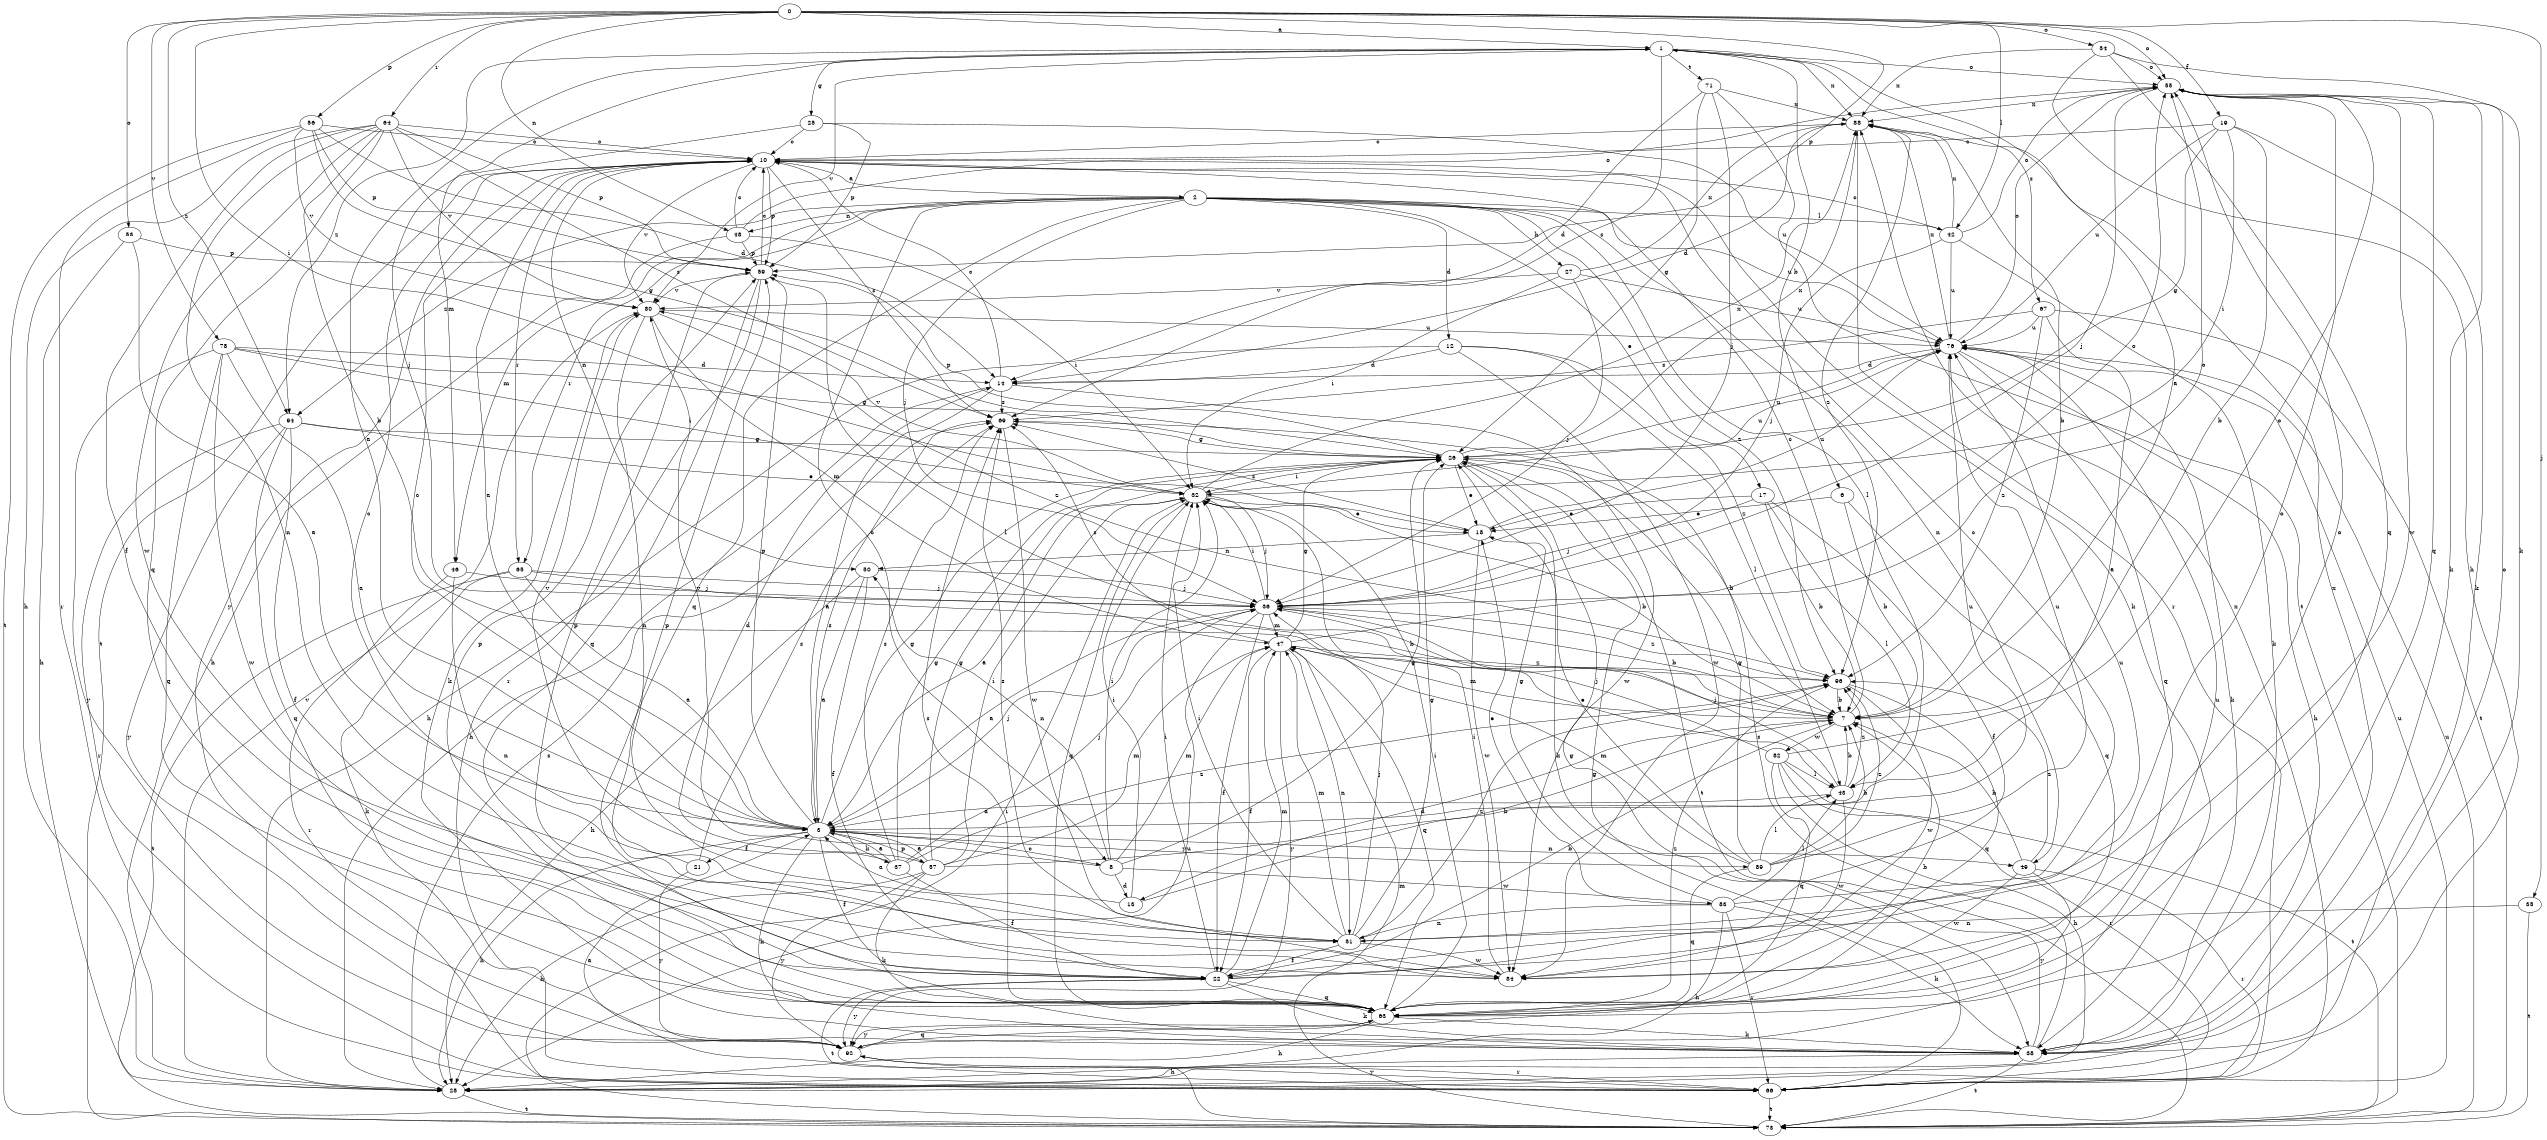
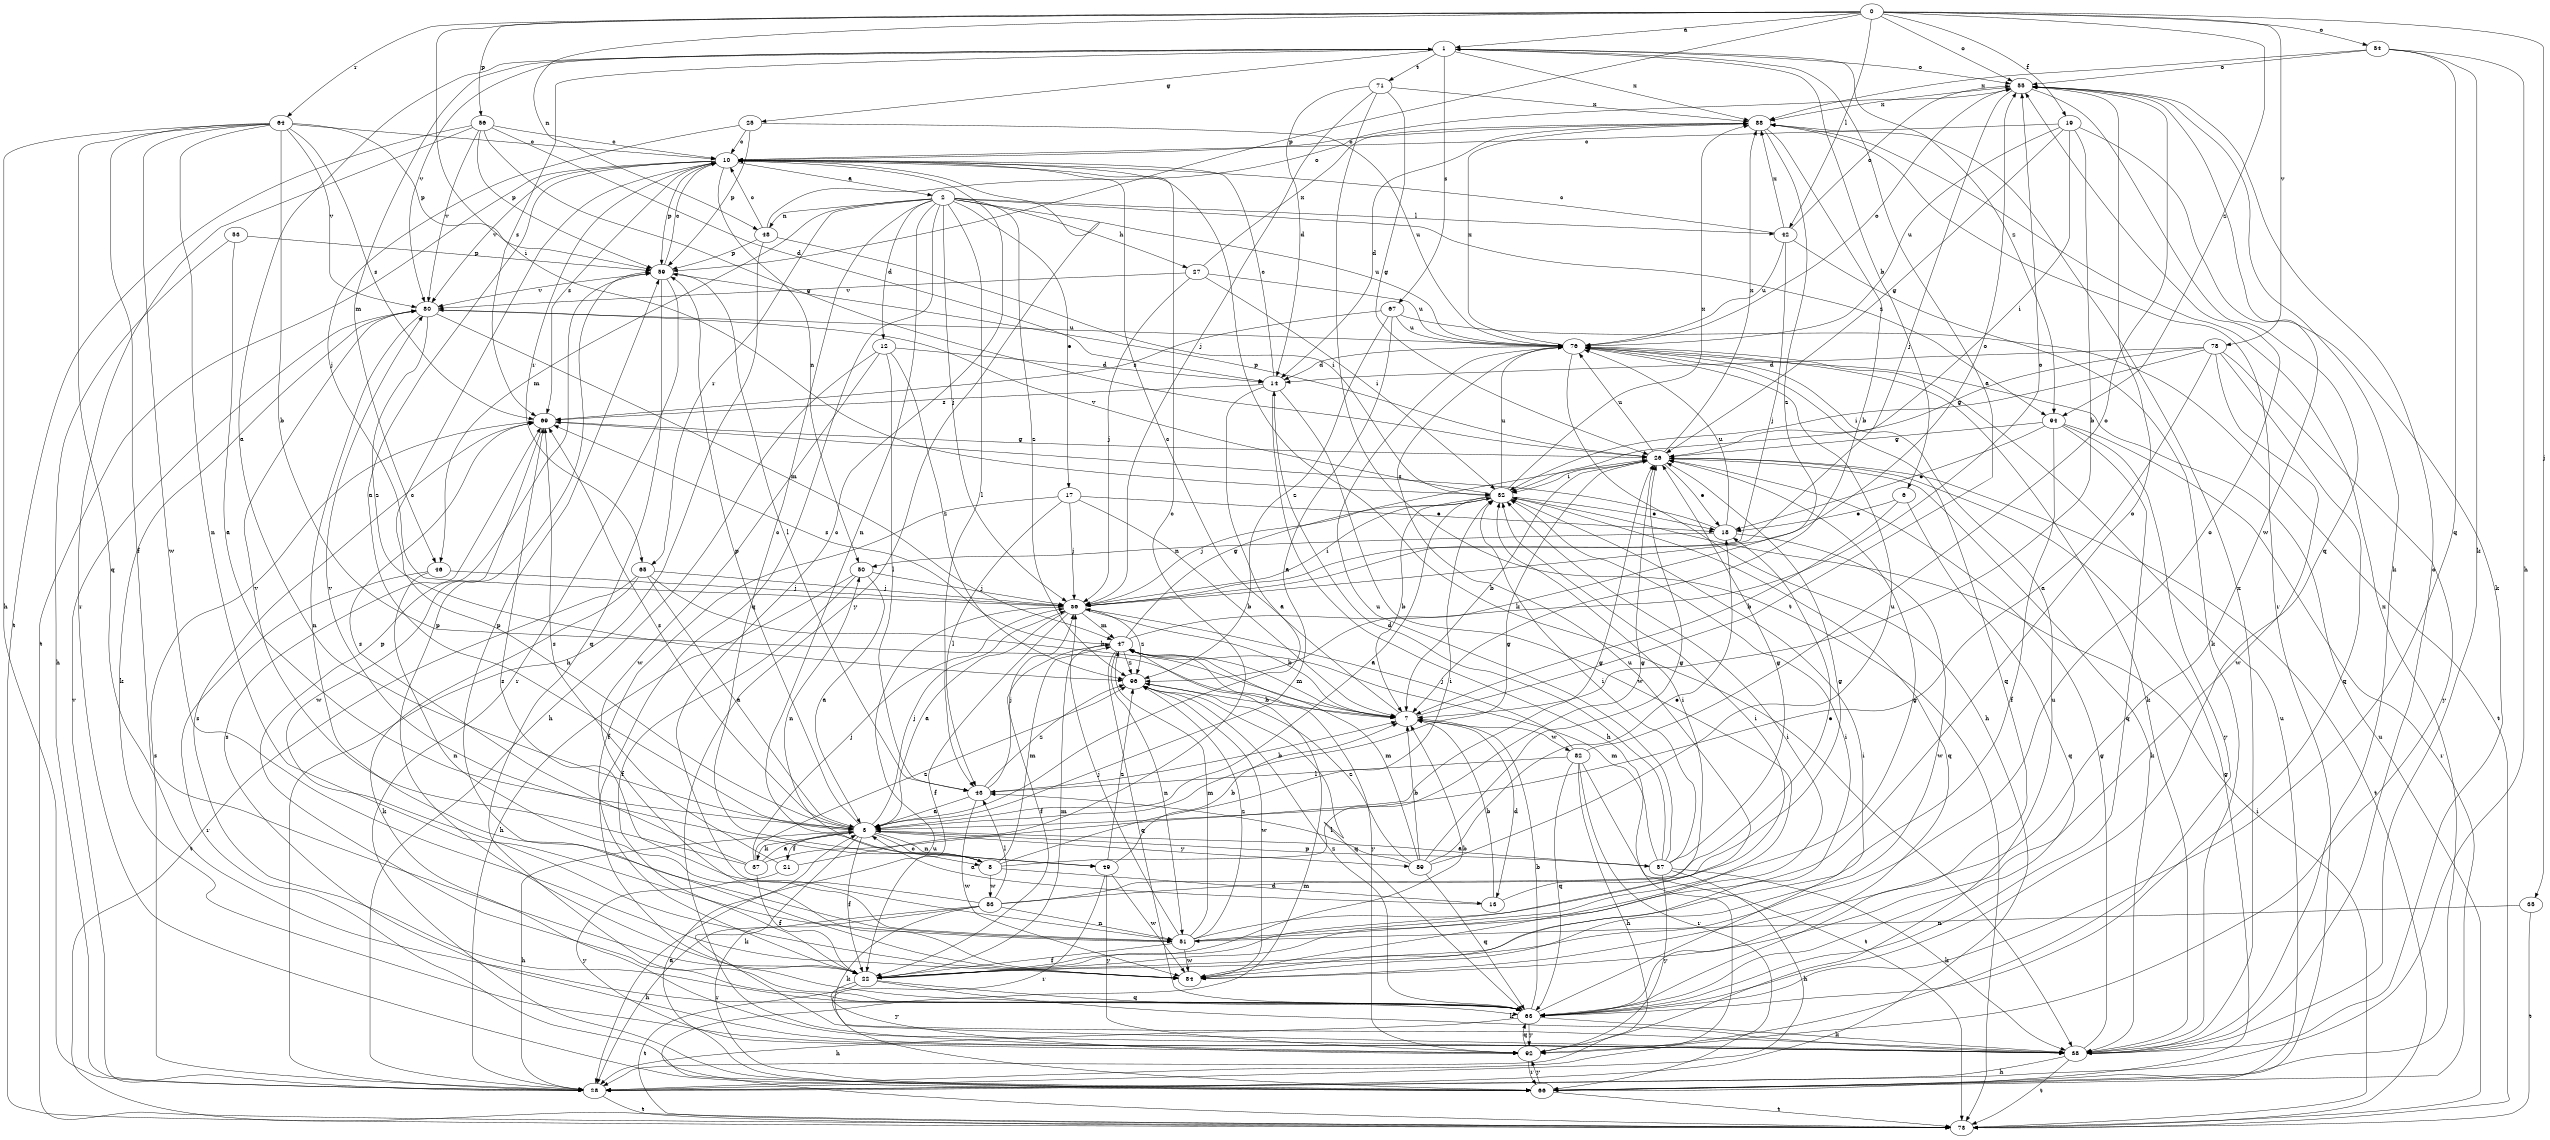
edge "0" -> "53": removed, label "o"
